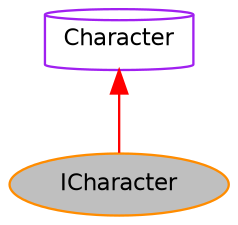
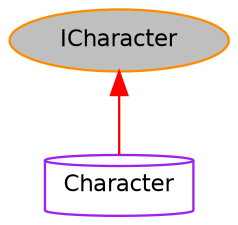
edge "ICharacter" -> "Character": reversed
